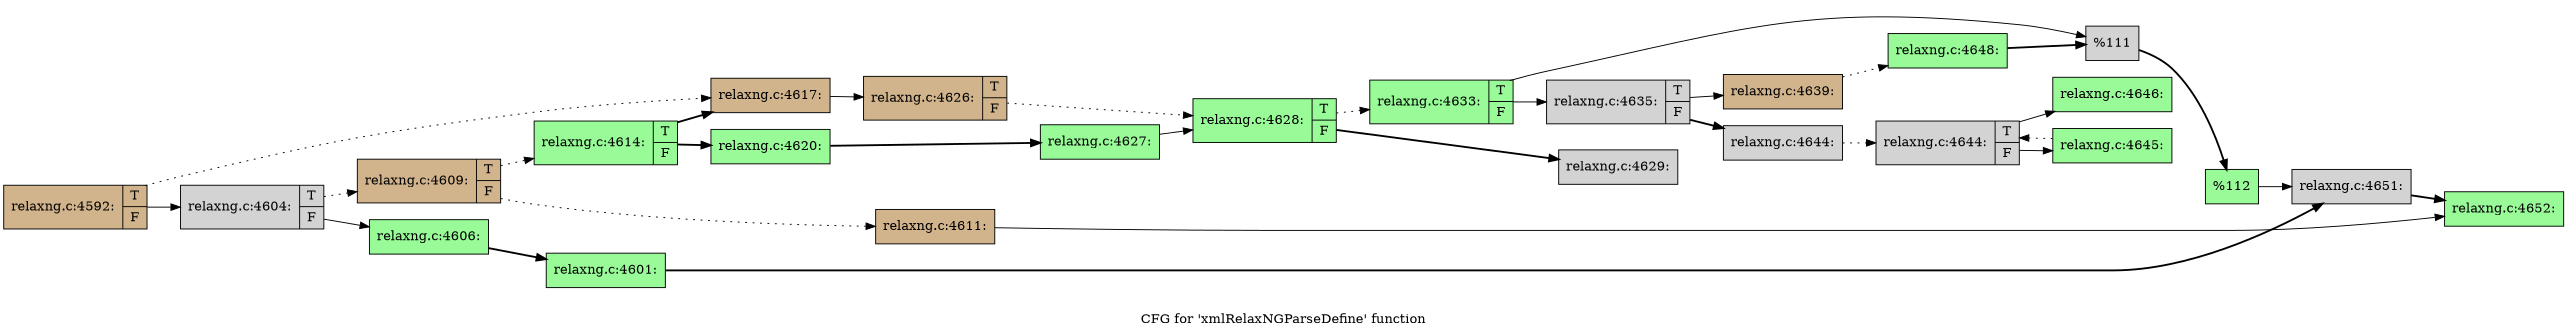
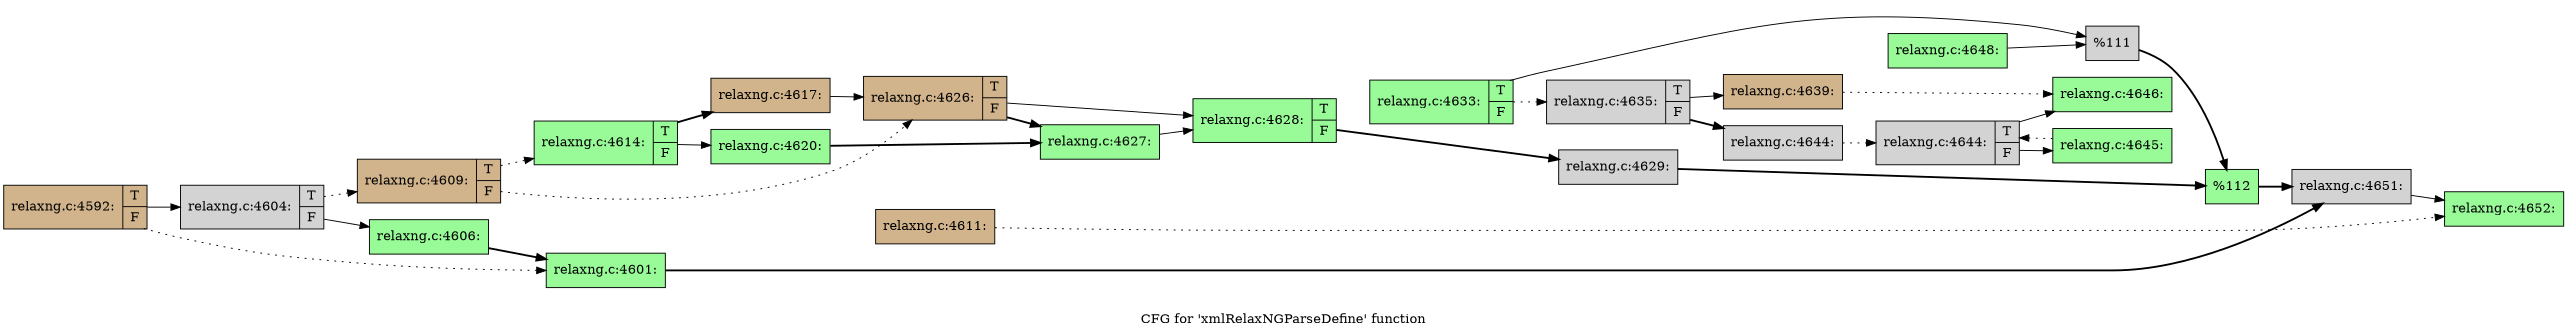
edge "relaxng.c:4648:" -> "%111": style bold -> solid
edge "relaxng.c:4639:" -> "relaxng.c:4648:": now "relaxng.c:4639:" -> "relaxng.c:4646:"
edge "relaxng.c:4633:" -> "relaxng.c:4635:": style solid -> dotted
edge "relaxng.c:4626:" -> "relaxng.c:4628:": style dotted -> solid
edge "relaxng.c:4628:" -> "relaxng.c:4633:": removed
edge "relaxng.c:4626:" -> "relaxng.c:4627:": added
edge "relaxng.c:4592:" -> "relaxng.c:4617:": now "relaxng.c:4592:" -> "relaxng.c:4601:"
edge "relaxng.c:4614:" -> "relaxng.c:4620:": style bold -> solid
edge "relaxng.c:4629:" -> "%112": added
edge "%112" -> "relaxng.c:4651:": style solid -> bold
edge "relaxng.c:4651:" -> "relaxng.c:4652:": style bold -> solid
edge "relaxng.c:4609:" -> "relaxng.c:4611:": now "relaxng.c:4609:" -> "relaxng.c:4626:"
edge "relaxng.c:4611:" -> "relaxng.c:4652:": style solid -> dotted
